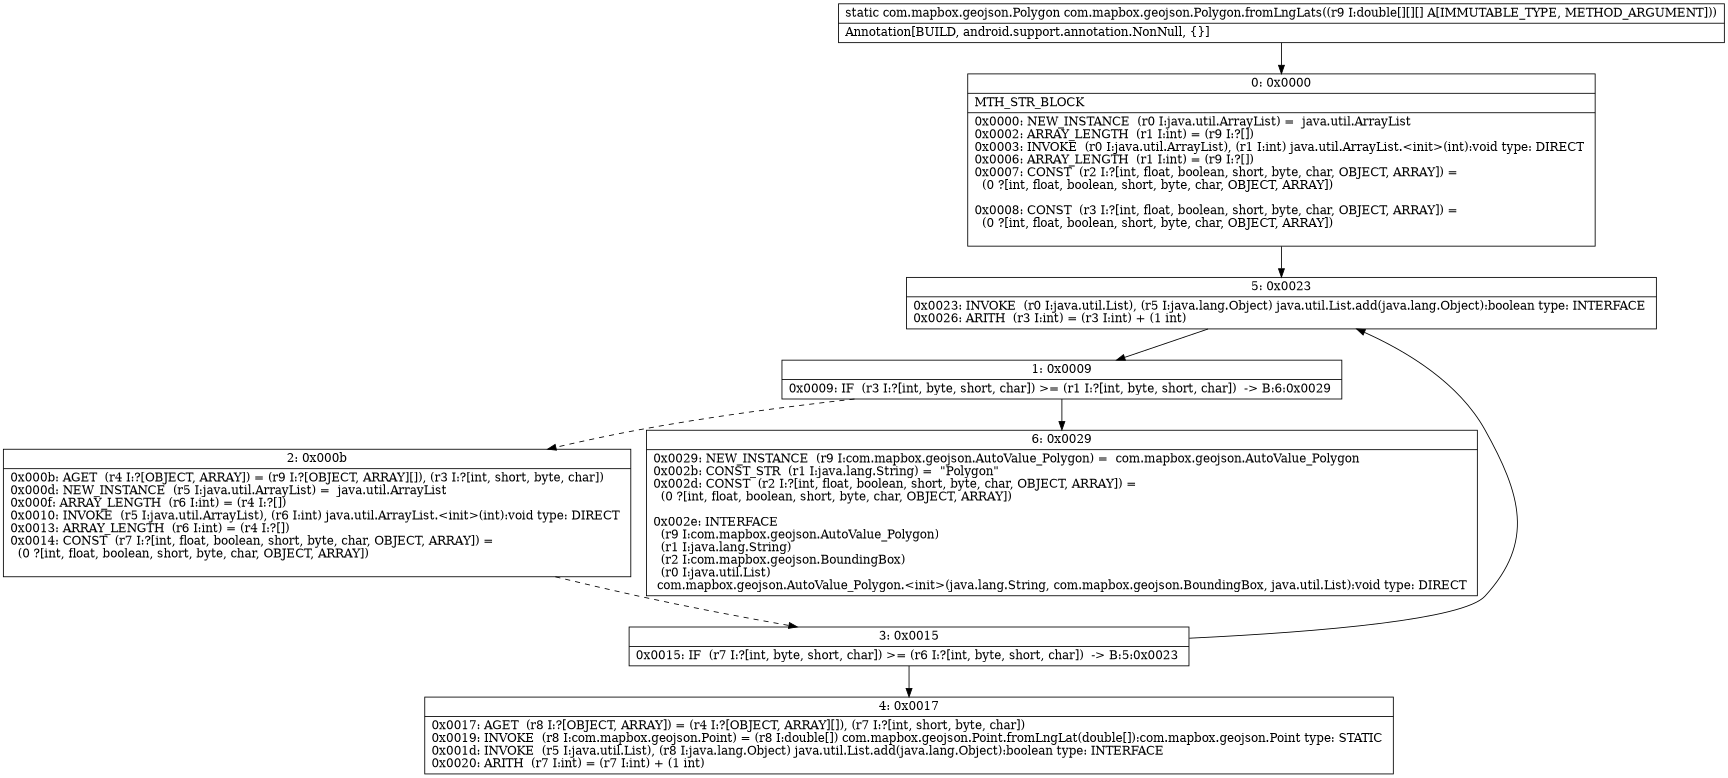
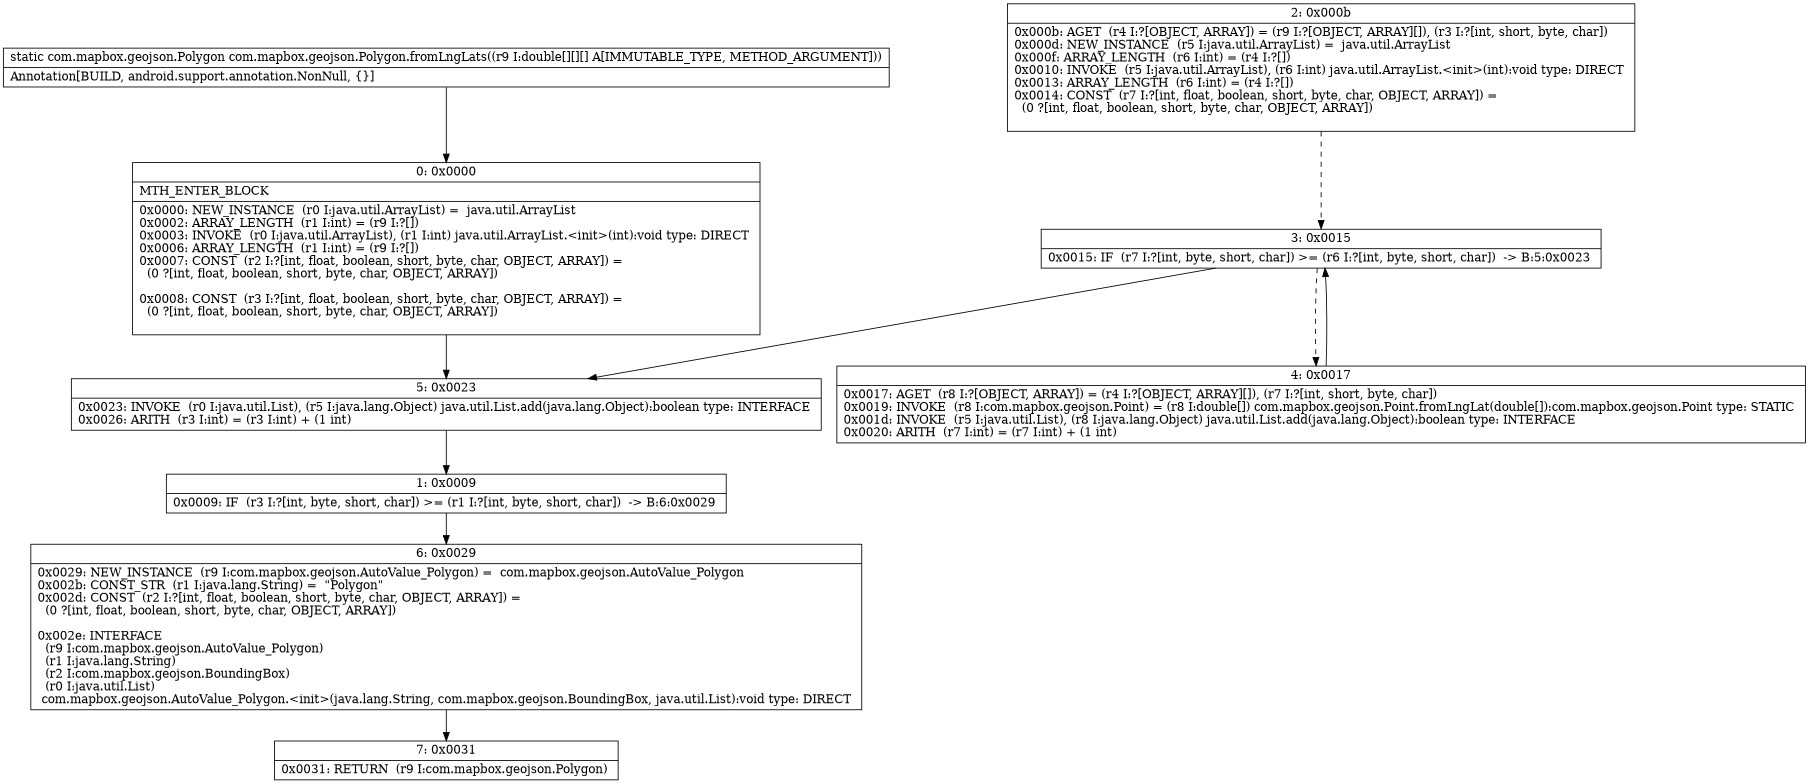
node "0: 0x0000": text "MTH_STR_BLOCK" -> "MTH_ENTER_BLOCK"
edge "4: 0x0017" -> "3: 0x0015": added
edge "1: 0x0009" -> "2: 0x000b": removed
edge "3: 0x0015" -> "4: 0x0017": style solid -> dashed
node "7: 0x0031": added
